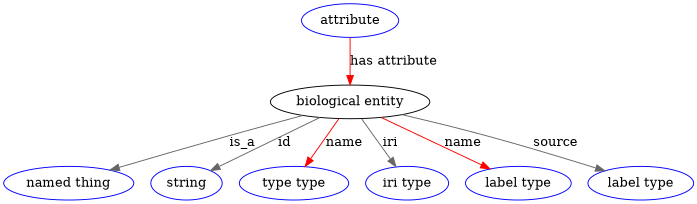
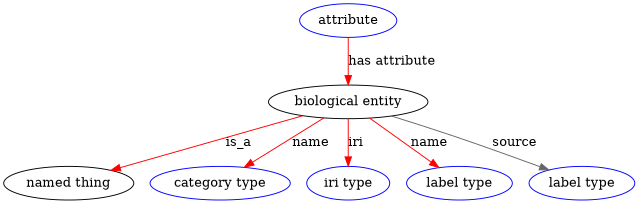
edge "biological entity" -> "iri type": color gray40 -> red
edge "biological entity" -> "named thing": color gray40 -> red
node "named thing": color blue -> black
node "string": removed
node "type type": label "type type" -> "category type"
